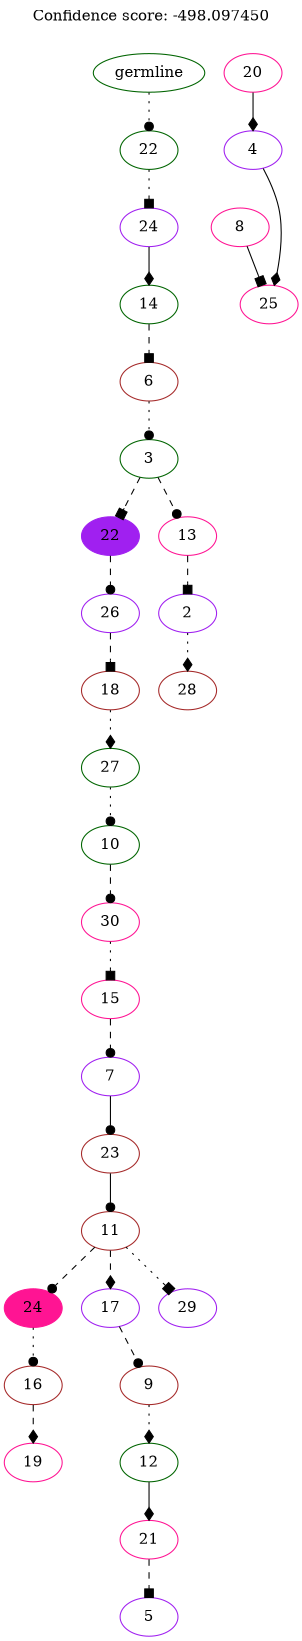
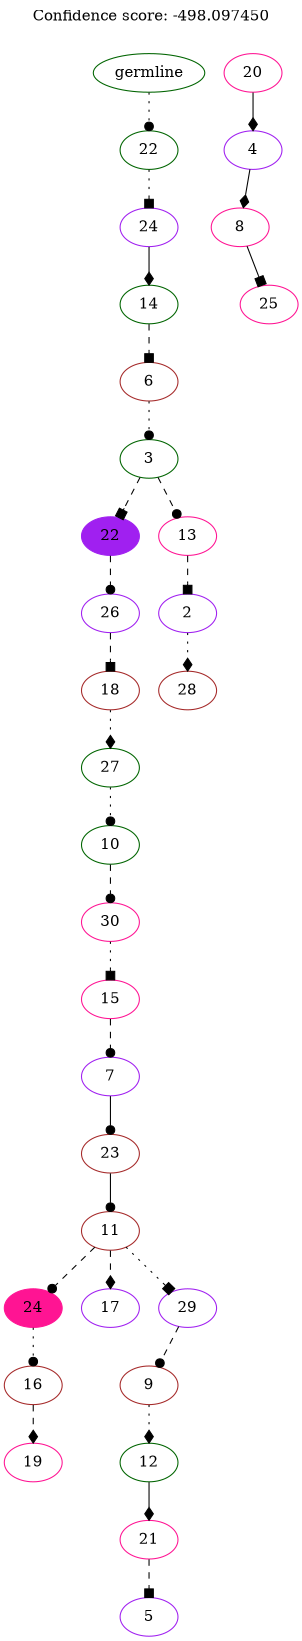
edge "4" -> "25": now "4" -> "8"
edge "17" -> "9": now "29" -> "9"
